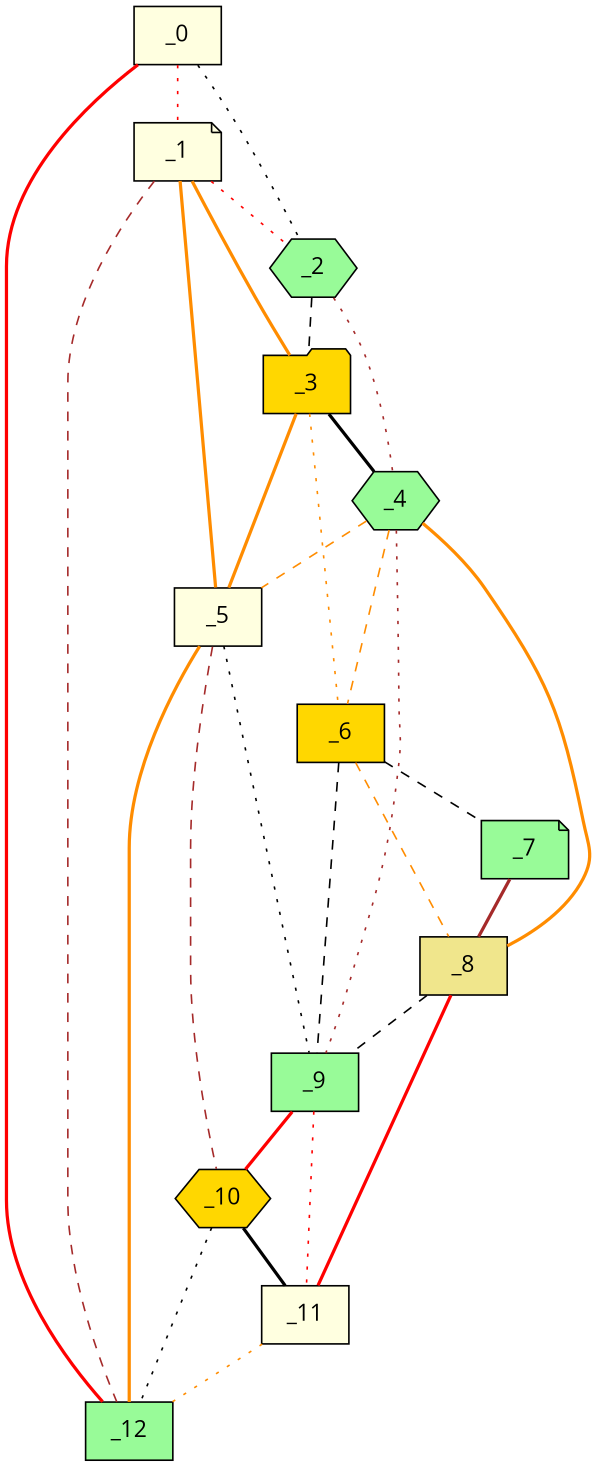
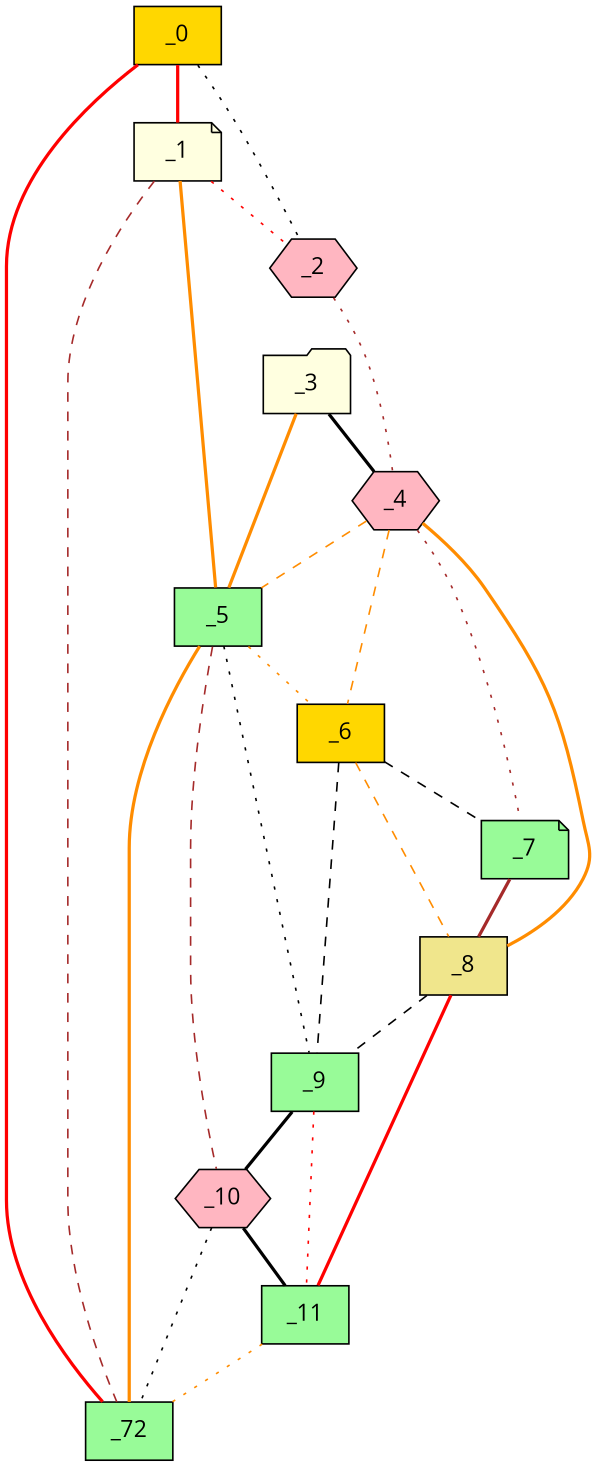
node "_0": fillcolor lightyellow -> gold
edge "_0" -- "_1": style dotted -> bold
node "_2": fillcolor palegreen -> lightpink
edge "_1" -- "_3": removed
edge "_2" -- "_3": removed
node "_3": fillcolor gold -> lightyellow
node "_4": fillcolor palegreen -> lightpink
edge "_3" -- "_6": now "_5" -- "_6"
node "_5": fillcolor lightyellow -> palegreen
edge "_4" -- "_9": now "_4" -- "_7"
edge "_9" -- "_10": color red -> black
node "_10": fillcolor gold -> lightpink
node "_11": fillcolor lightyellow -> palegreen
node "_12": label "_12" -> "_72"
